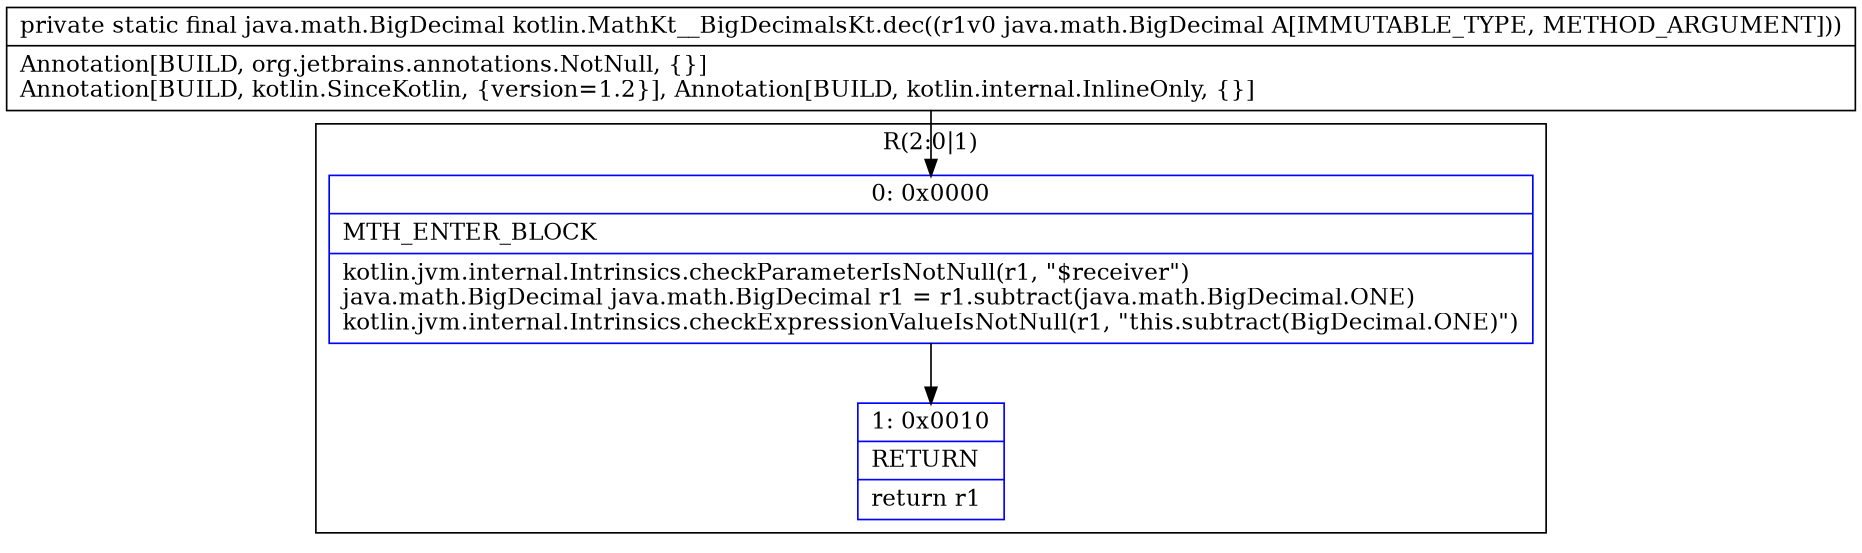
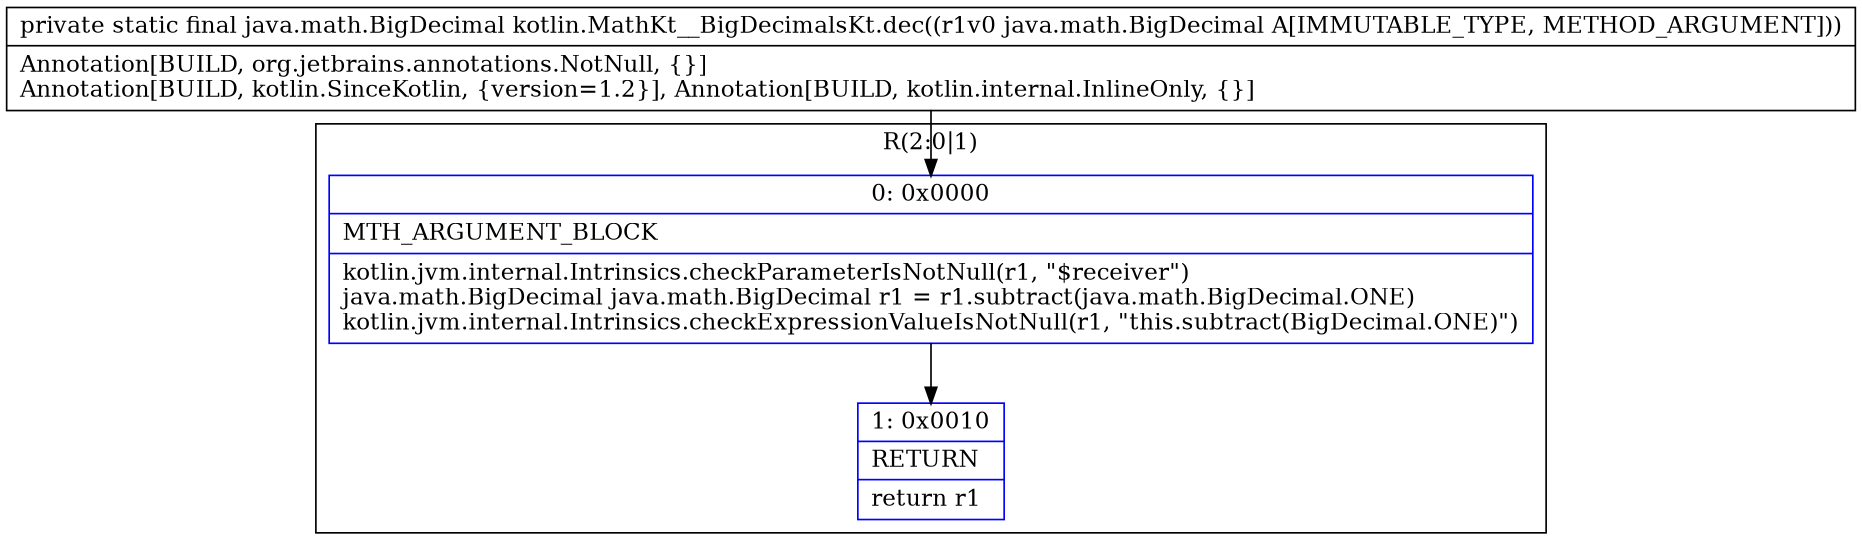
node "0: 0x0000": text "MTH_ENTER_BLOCK" -> "MTH_ARGUMENT_BLOCK"
